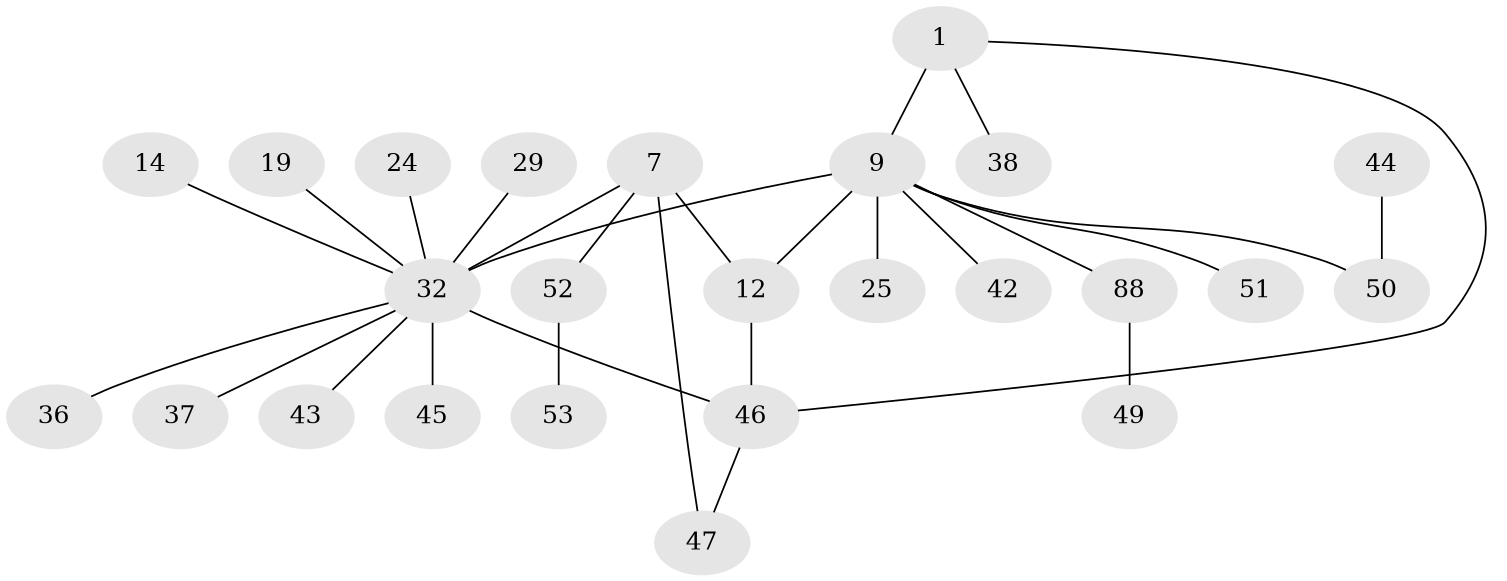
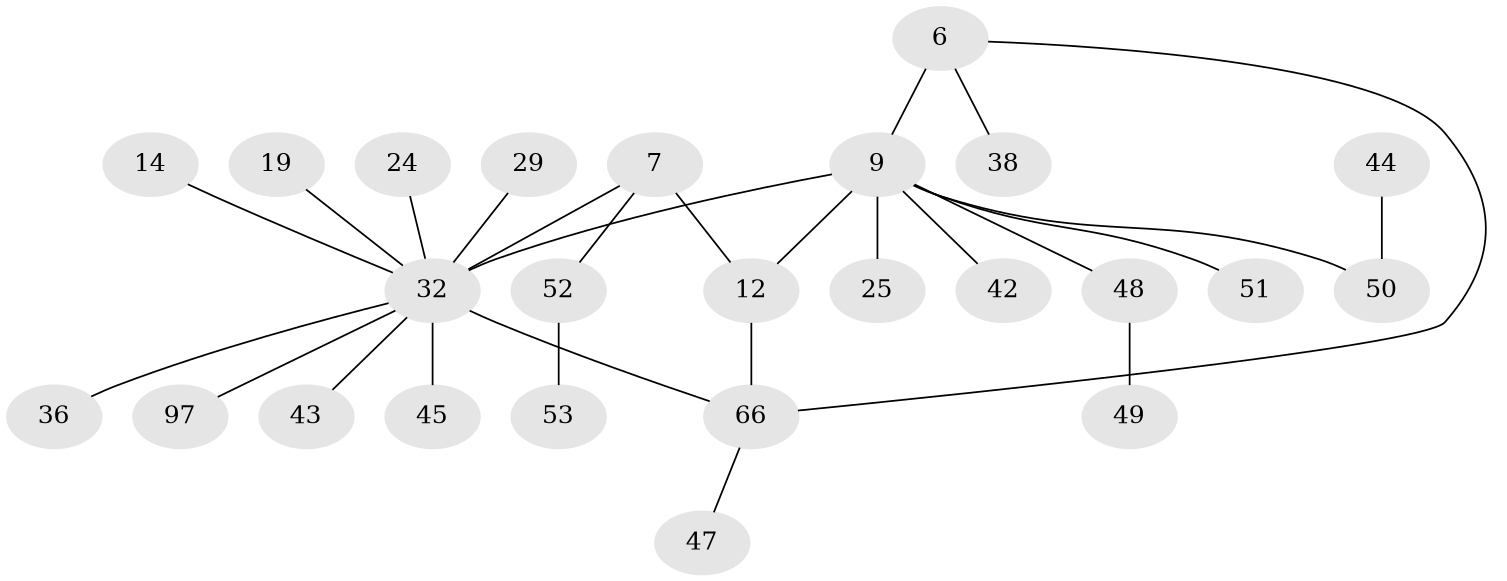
node "1": label "1" -> "6"
node "88": label "88" -> "48"
edge "7" -- "47": removed
node "37": label "37" -> "97"
node "46": label "46" -> "66"
